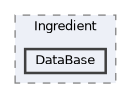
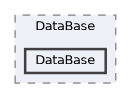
cluster "Ingredient": label "Ingredient" -> "DataBase"
